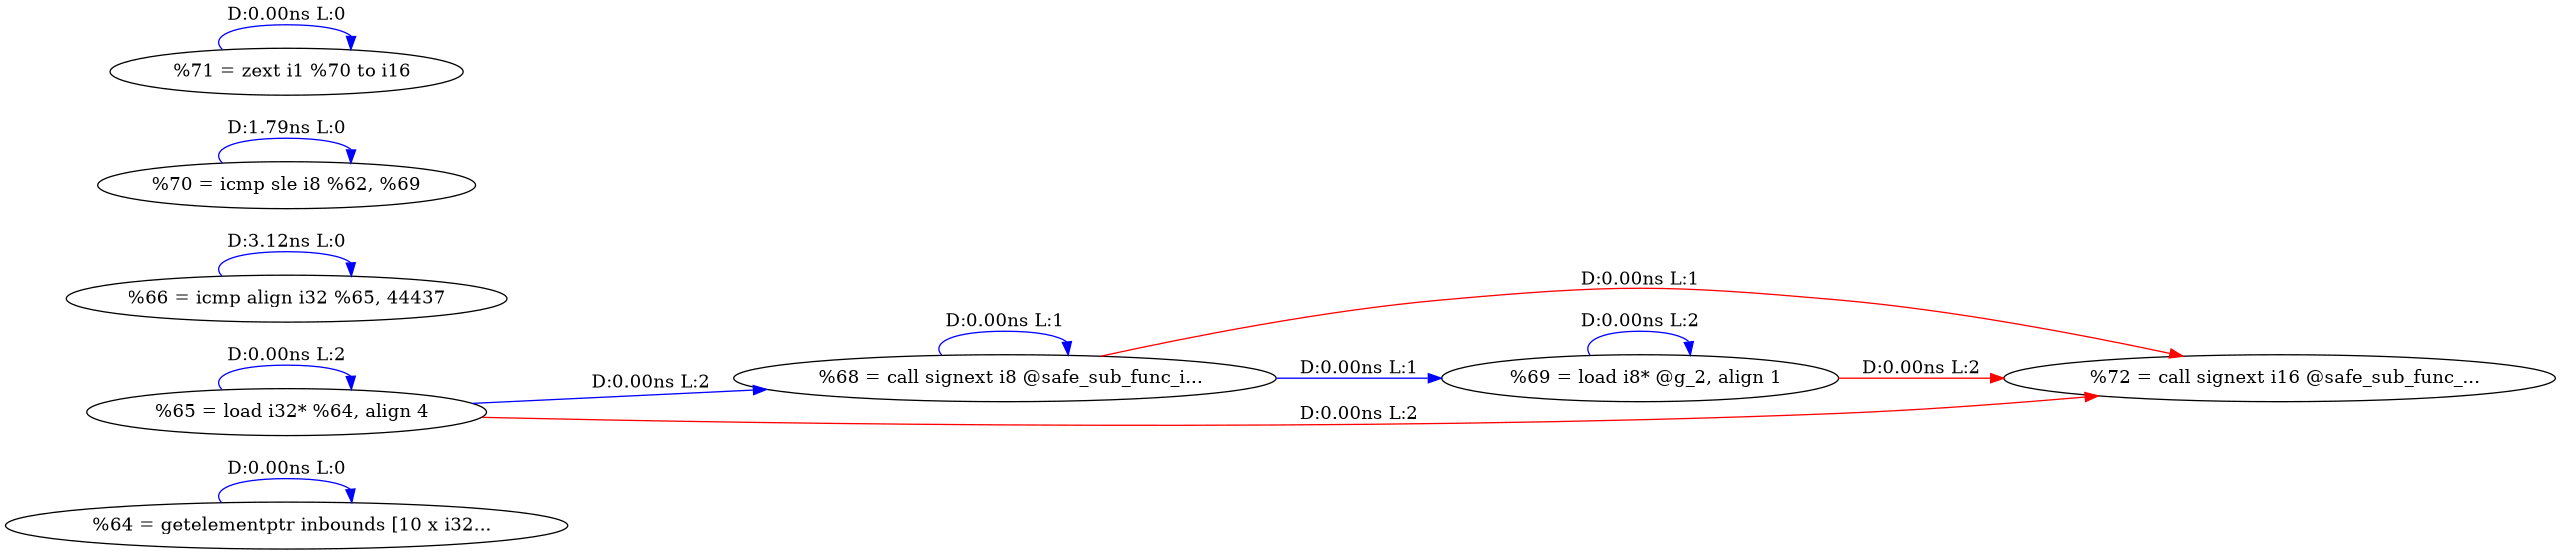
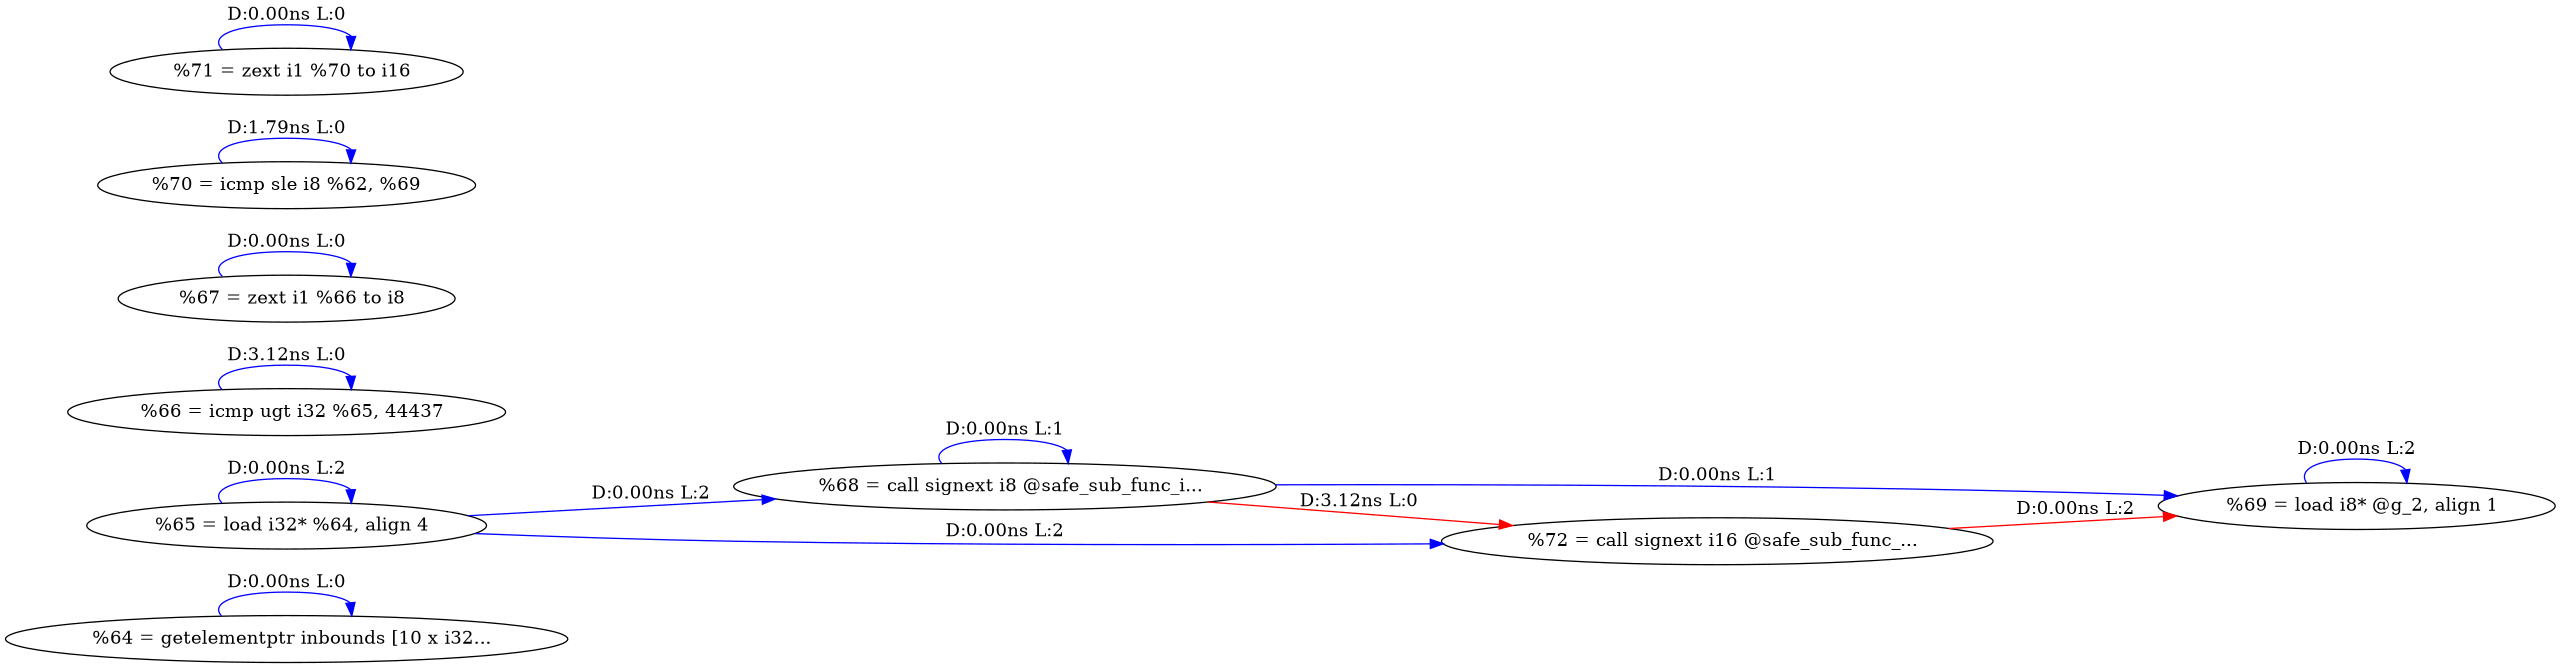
edge "%68 = call signext i8 @safe_sub_func_i..." -> "%72 = call signext i16 @safe_sub_func_...": label "D:0.00ns L:1" -> "D:3.12ns L:0"
node "%67 = zext i1 %66 to i8": added
node "%66 = icmp align i32 %65, 44437": label "%66 = icmp align i32 %65, 44437" -> "%66 = icmp ugt i32 %65, 44437"
edge "%69 = load i8* @g_2, align 1" -> "%72 = call signext i16 @safe_sub_func_...": reversed
edge "%65 = load i32* %64, align 4" -> "%72 = call signext i16 @safe_sub_func_...": color red -> blue
